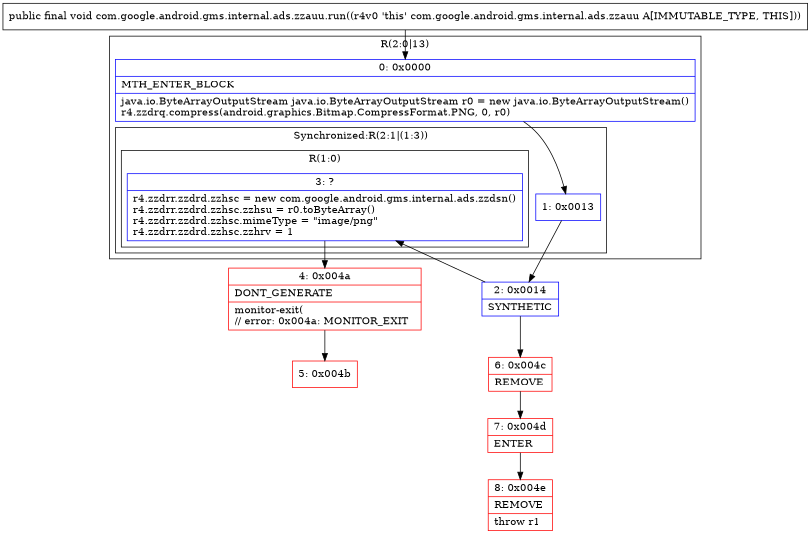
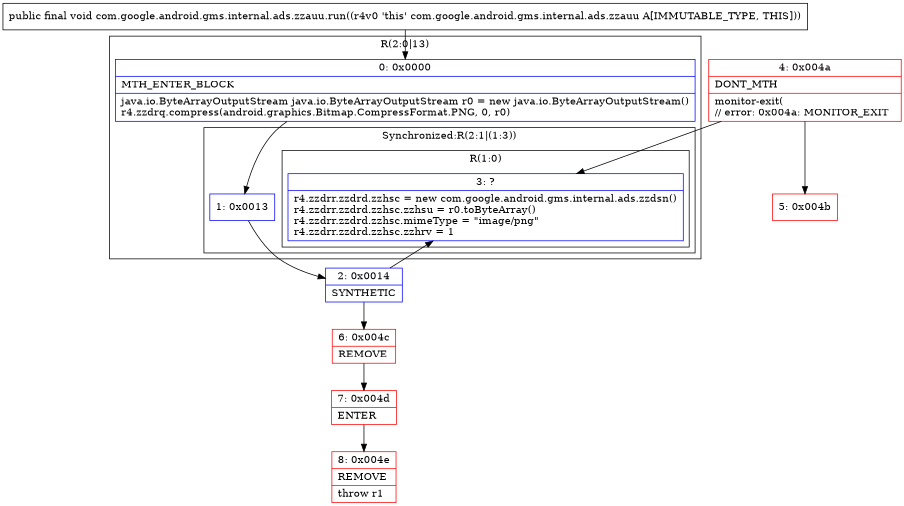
edge "3: ?" -> "4: 0x004a": reversed
node "4: 0x004a": text "DONT_GENERATE" -> "DONT_MTH"
